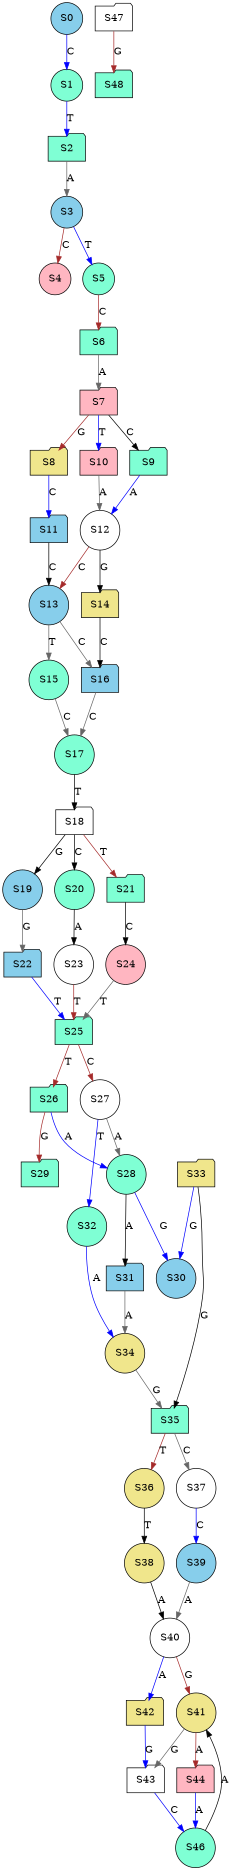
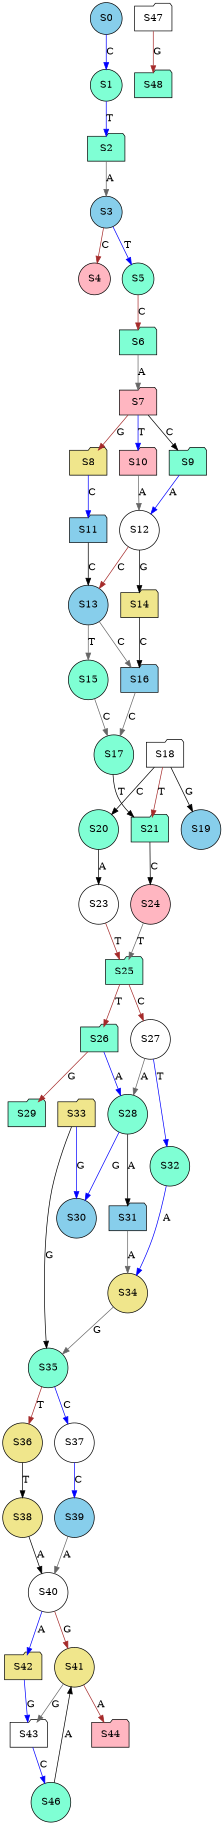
edge "S17" -> "S18": now "S17" -> "S21"
node "S22": removed
node "S35": shape folder -> circle
edge "S35" -> "S37": color gray40 -> blue
edge "S44" -> "S46": removed, label "A"
